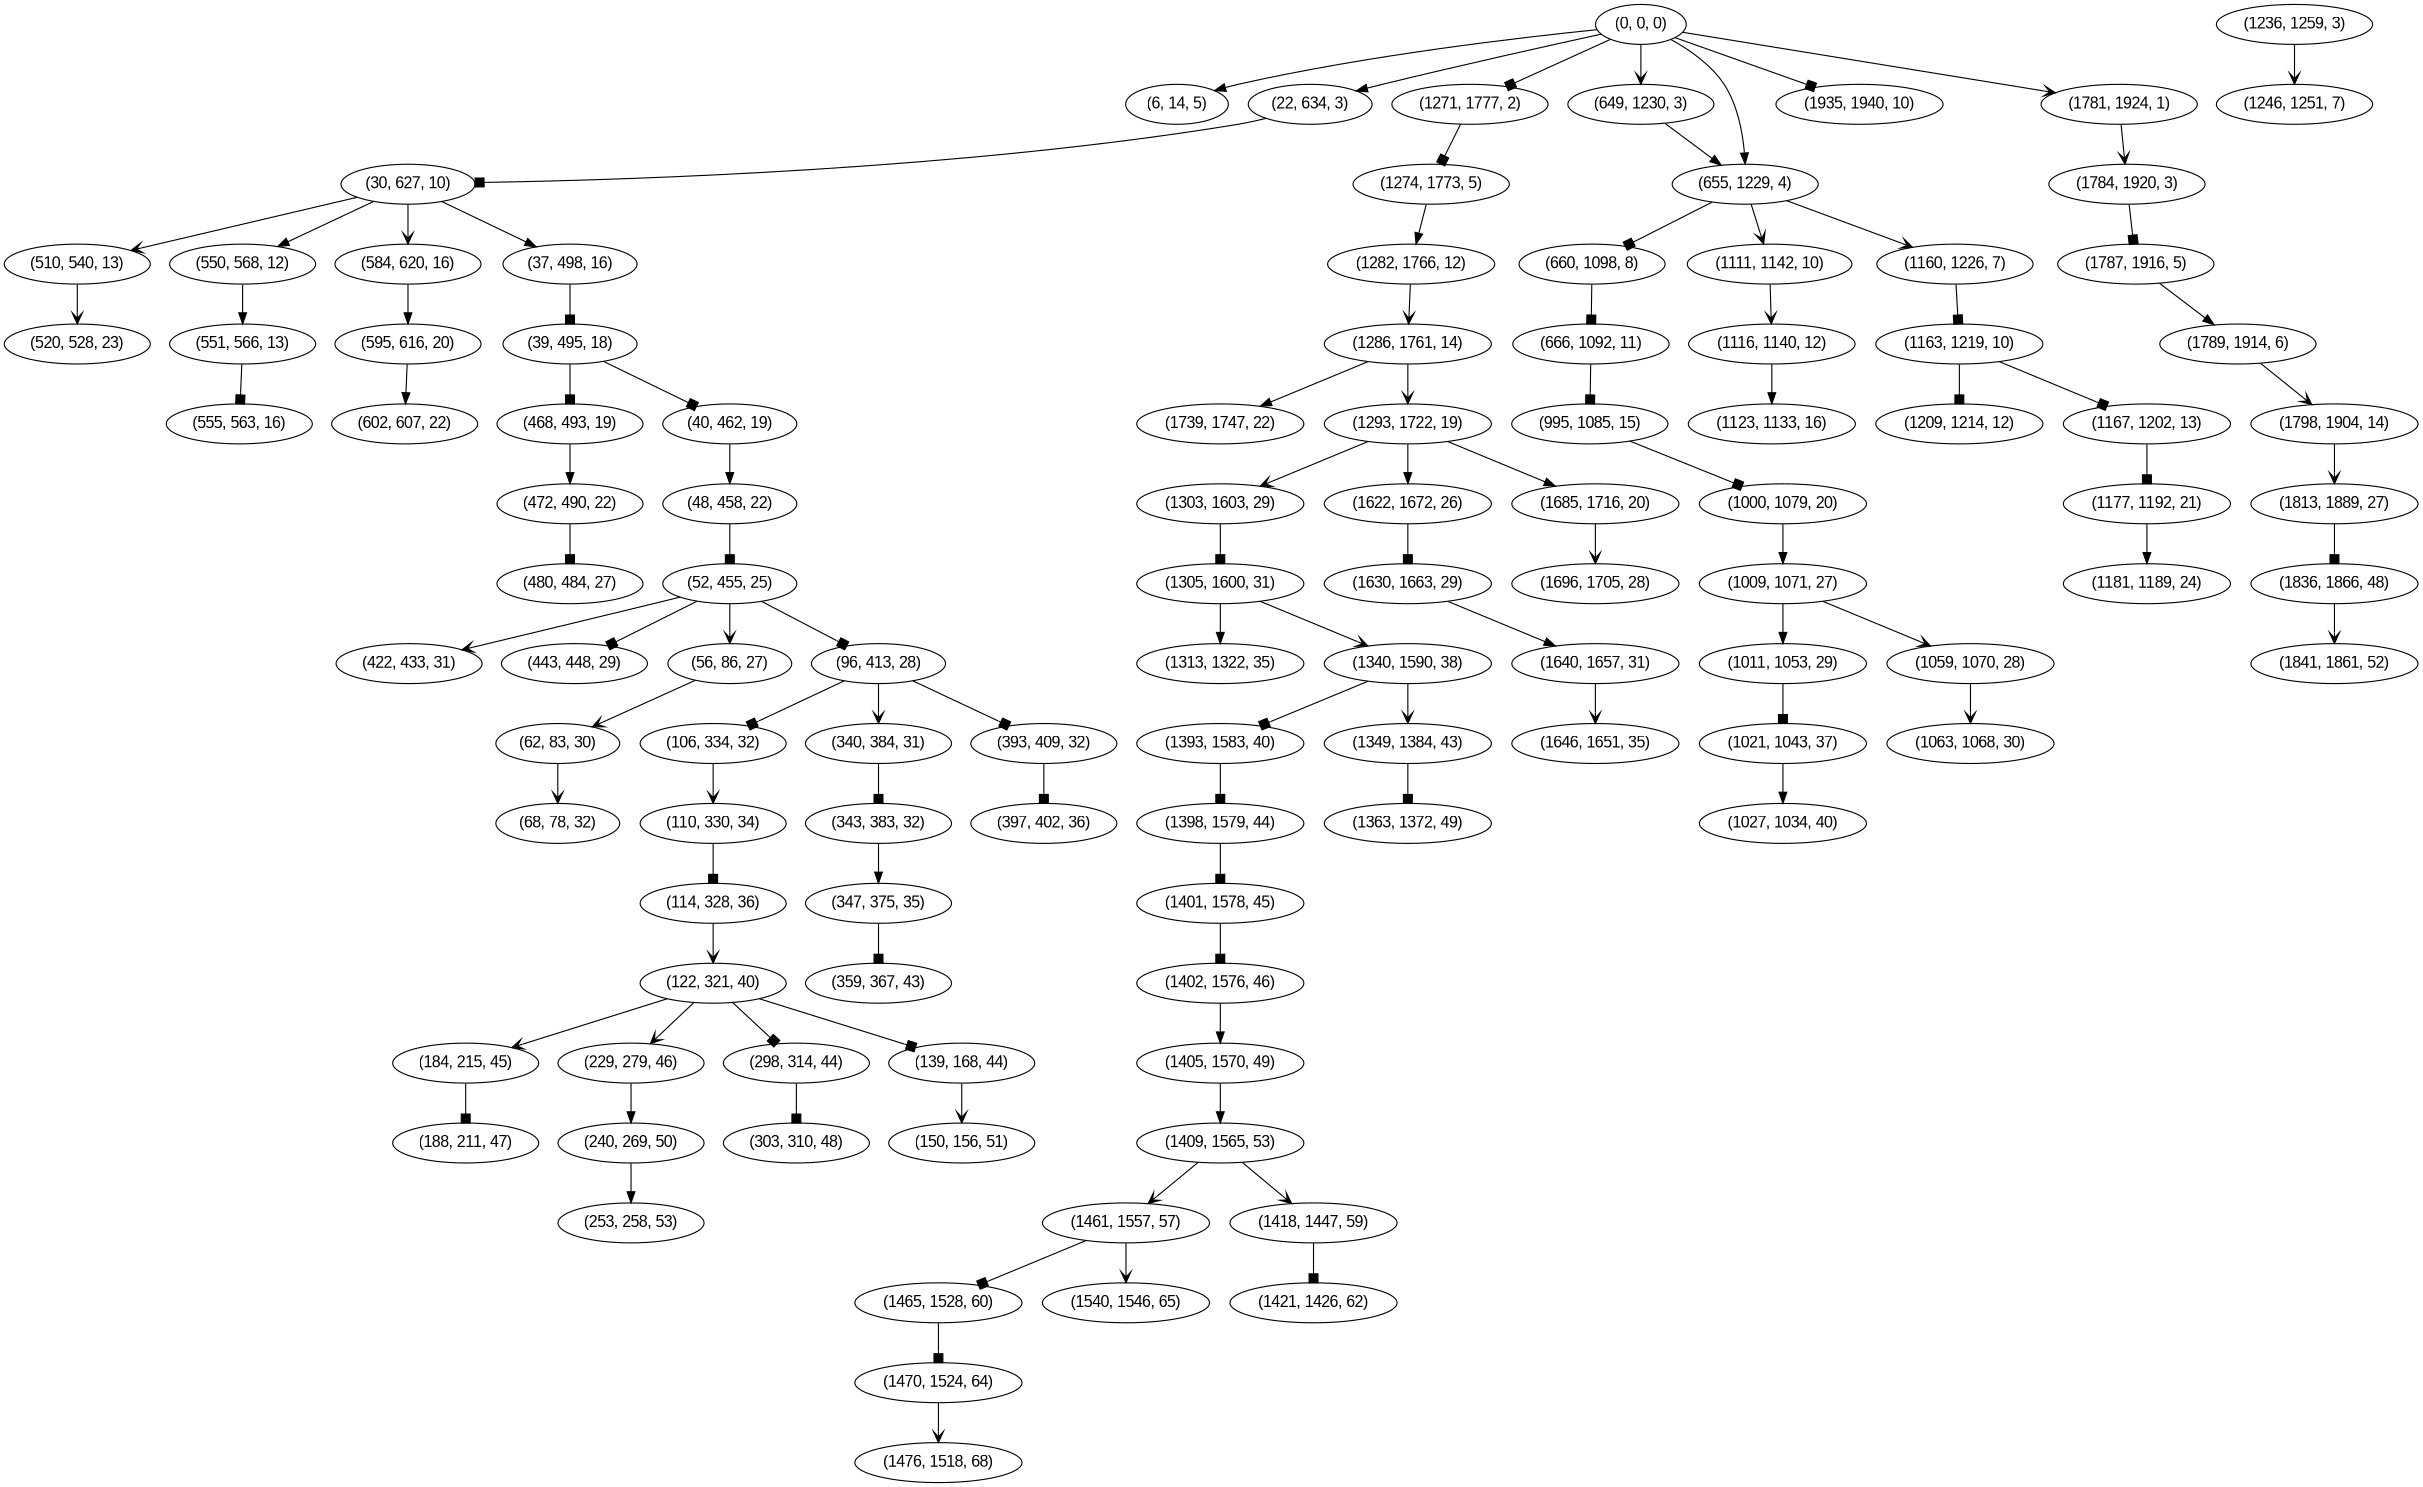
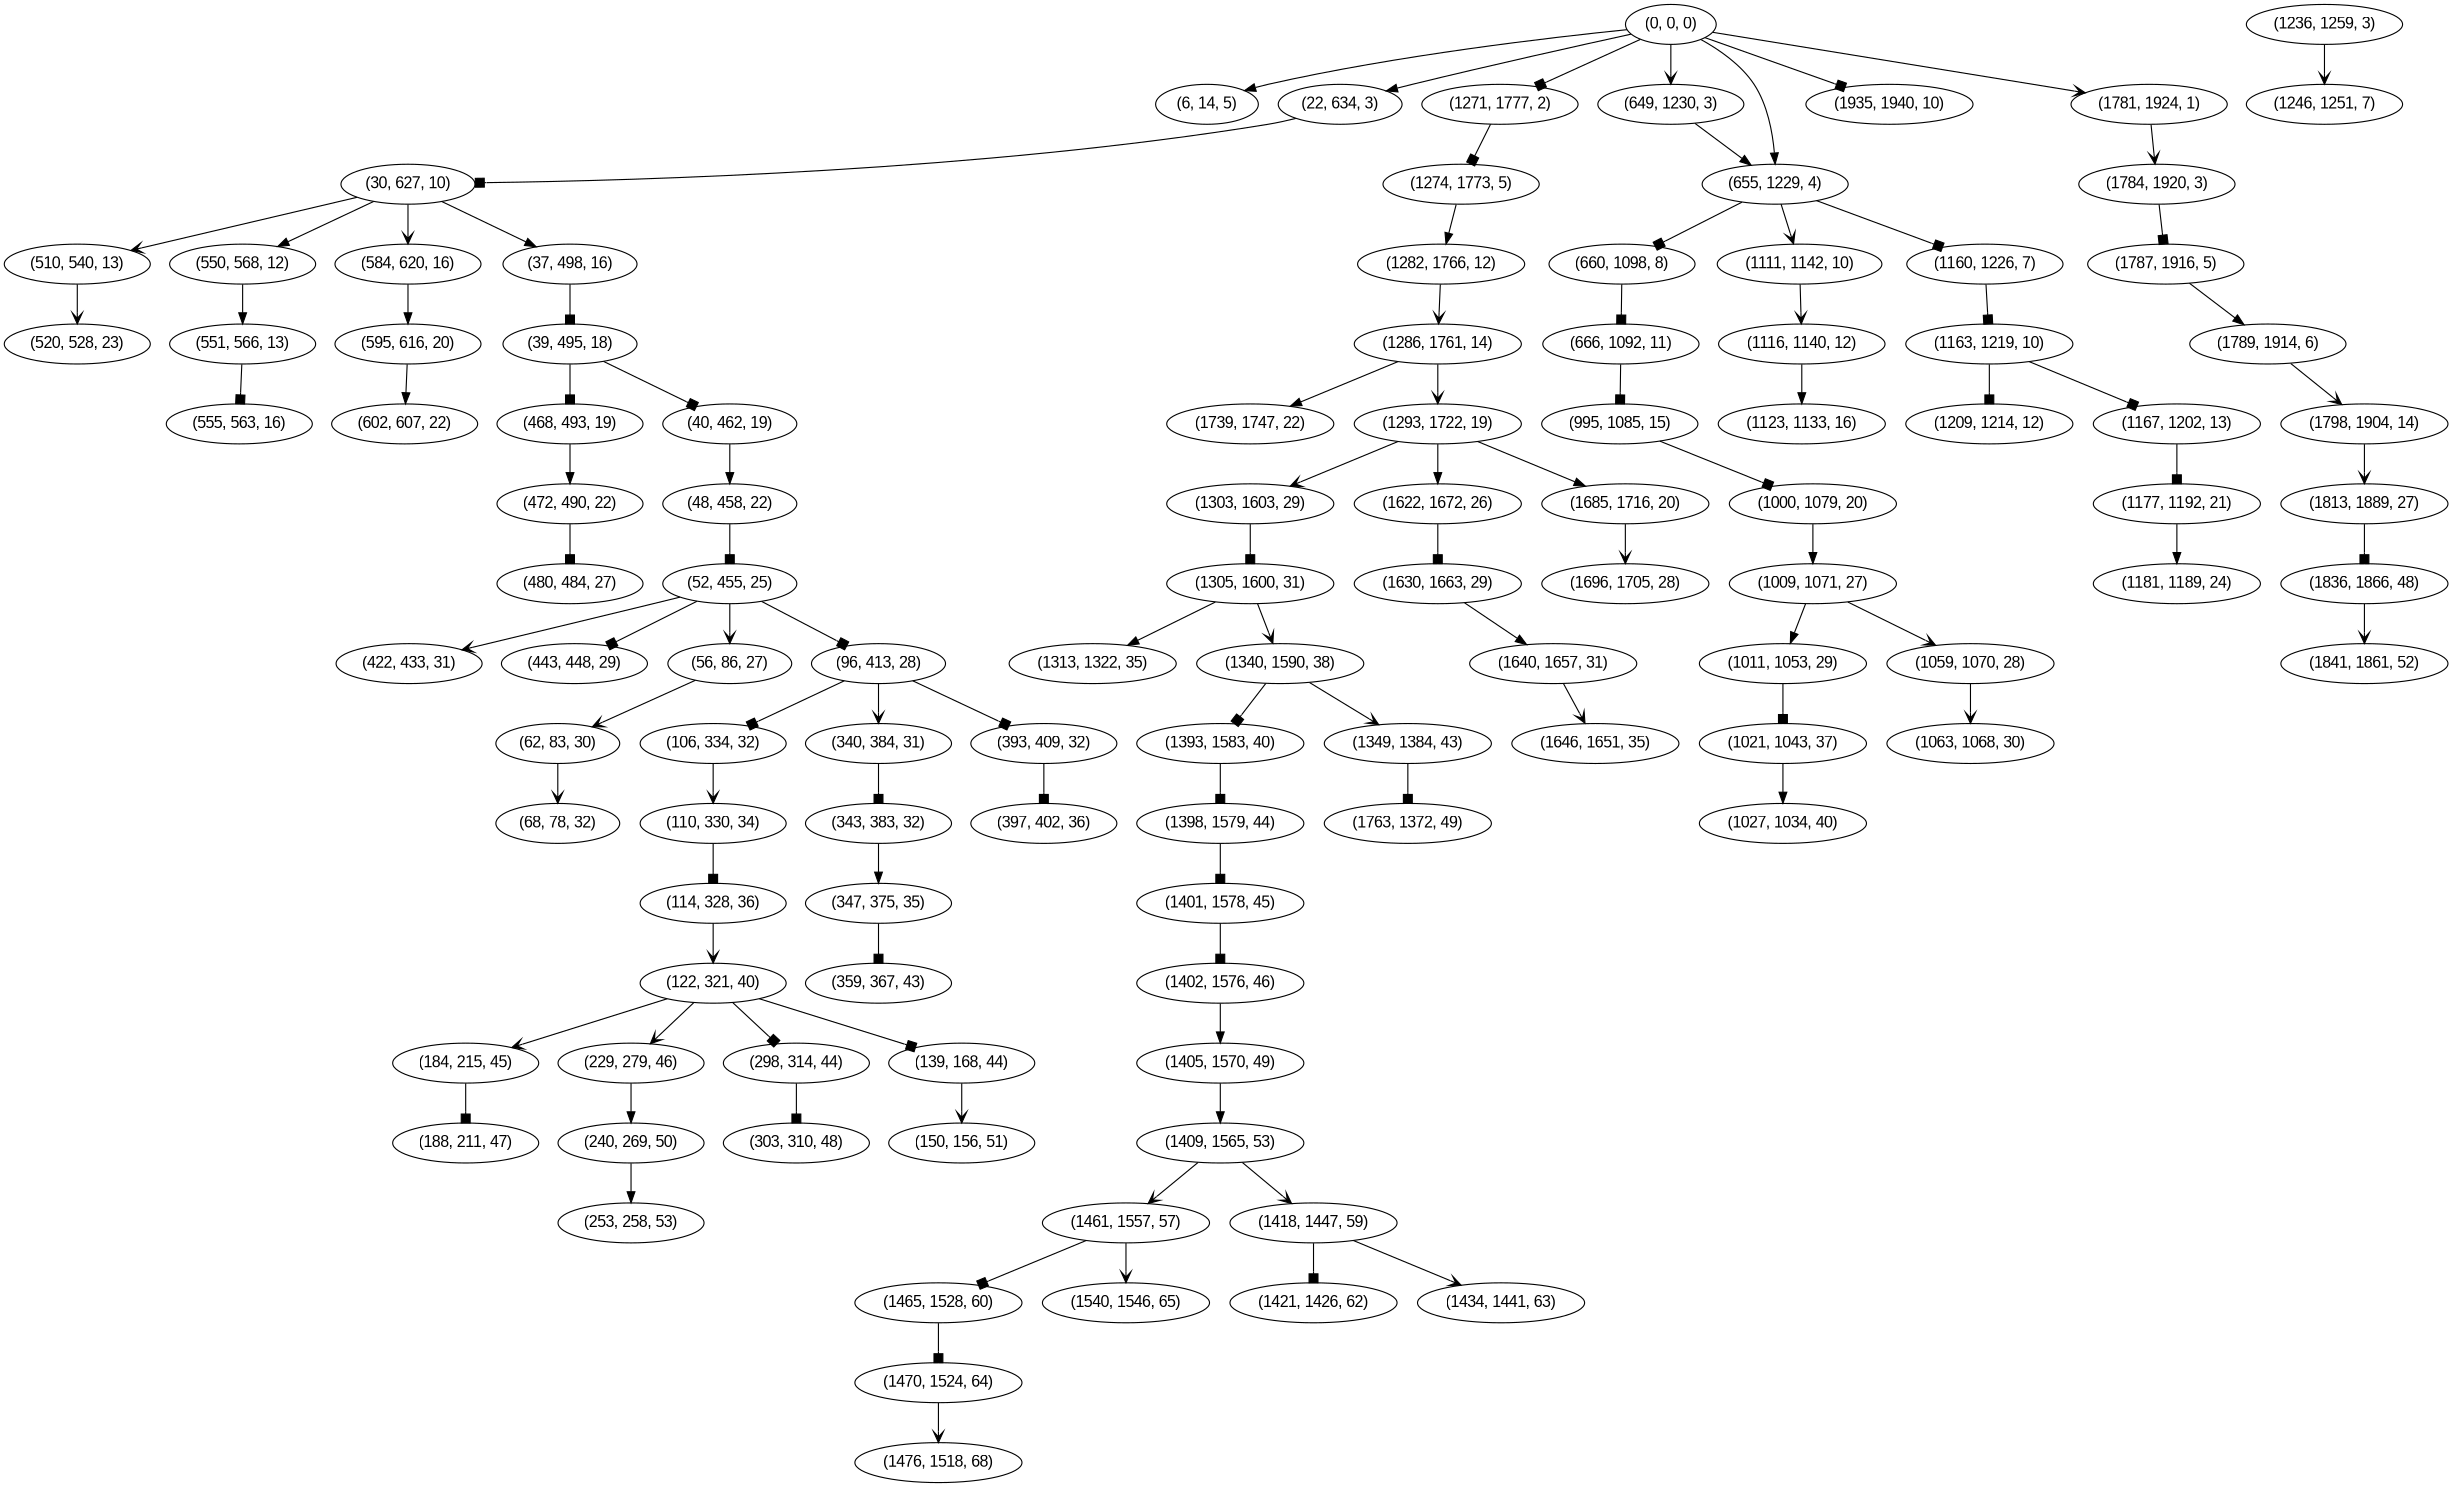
edge "(655, 1229, 4)" -> "(1160, 1226, 7)": arrowhead vee -> box
node "(1363, 1372, 49)": label "(1363, 1372, 49)" -> "(1763, 1372, 49)"
node "(1434, 1441, 63)": added
